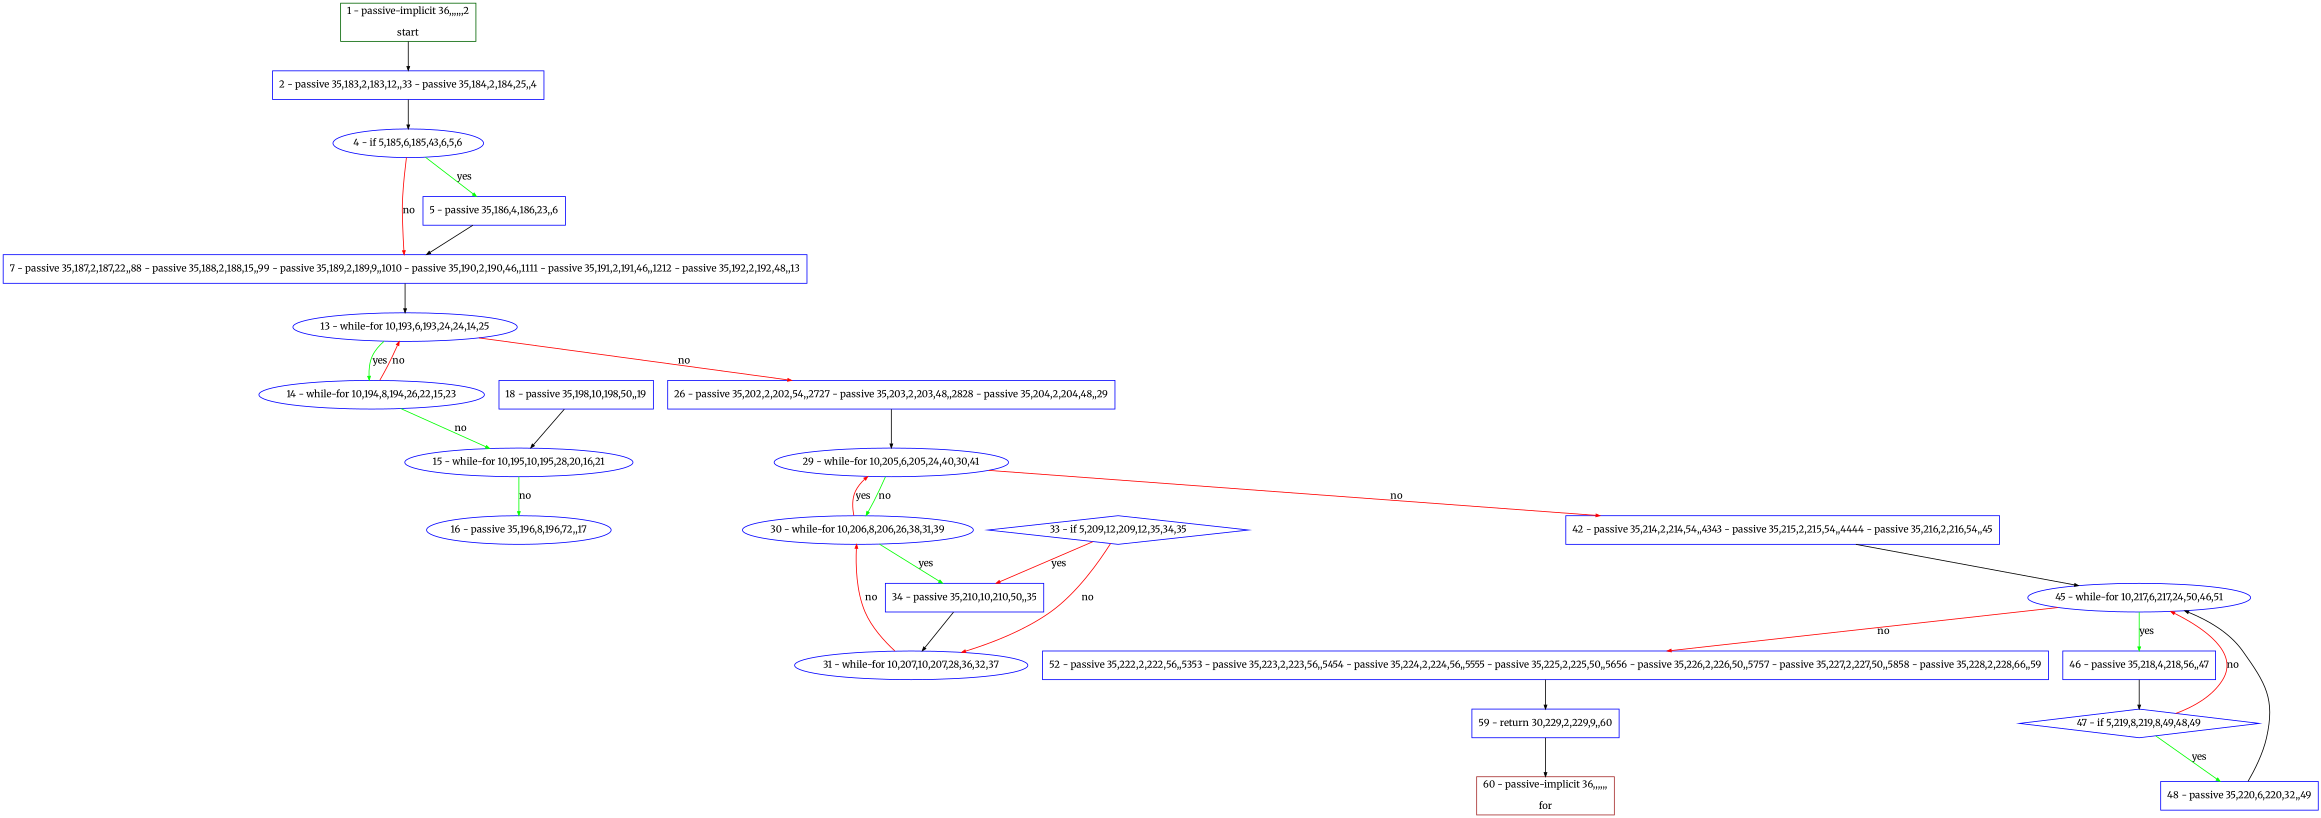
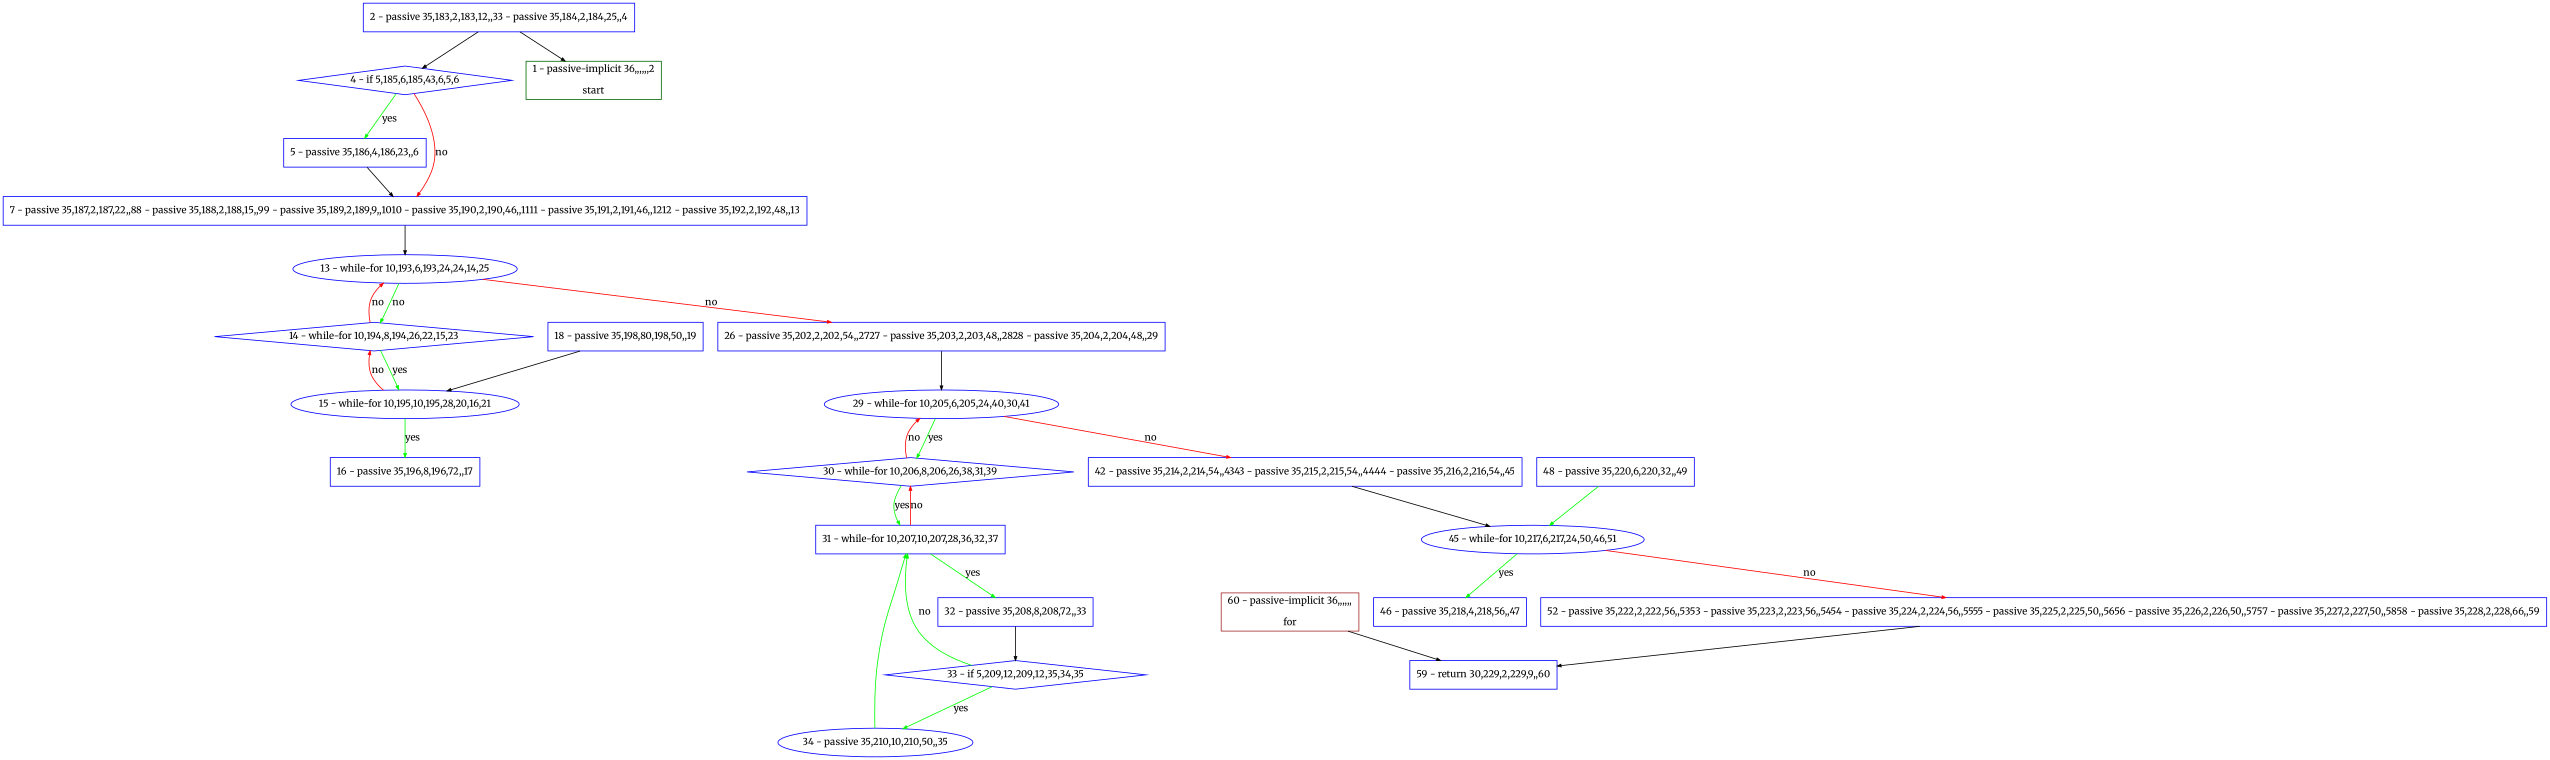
edge "1 - passive-implicit 36,,,,,,2 start" -> "2 - passive 35,183,2,183,12,,33 - passive 35,184,2,184,25,,4": reversed
node "4 - if 5,185,6,185,43,6,5,6": shape ellipse -> diamond
edge "13 - while-for 10,193,6,193,24,24,14,25" -> "14 - while-for 10,194,8,194,26,22,15,23": label "yes" -> "no"
edge "15 - while-for 10,195,10,195,28,20,16,21" -> "14 - while-for 10,194,8,194,26,22,15,23": added, label "no"
node "14 - while-for 10,194,8,194,26,22,15,23": shape ellipse -> diamond
node "18 - passive 35,198,10,198,50,,19": label "18 - passive 35,198,10,198,50,,19" -> "18 - passive 35,198,80,198,50,,19"
edge "14 - while-for 10,194,8,194,26,22,15,23" -> "15 - while-for 10,195,10,195,28,20,16,21": label "no" -> "yes"
edge "15 - while-for 10,195,10,195,28,20,16,21" -> "16 - passive 35,196,8,196,72,,17": label "no" -> "yes"
edge "30 - while-for 10,206,8,206,26,38,31,39" -> "29 - while-for 10,205,6,205,24,40,30,41": label "yes" -> "no"
edge "29 - while-for 10,205,6,205,24,40,30,41" -> "30 - while-for 10,206,8,206,26,38,31,39": label "no" -> "yes"
node "16 - passive 35,196,8,196,72,,17": shape ellipse -> box
node "30 - while-for 10,206,8,206,26,38,31,39": shape ellipse -> diamond
edge "33 - if 5,209,12,209,12,35,34,35" -> "34 - passive 35,210,10,210,50,,35": color #ff0000 -> #00ff00
edge "30 - while-for 10,206,8,206,26,38,31,39" -> "34 - passive 35,210,10,210,50,,35": now "30 - while-for 10,206,8,206,26,38,31,39" -> "31 - while-for 10,207,10,207,28,36,32,37"
node "34 - passive 35,210,10,210,50,,35": shape box -> ellipse
node "32 - passive 35,208,8,208,72,,33": added
edge "33 - if 5,209,12,209,12,35,34,35" -> "31 - while-for 10,207,10,207,28,36,32,37": color #ff0000 -> #00ff00
edge "34 - passive 35,210,10,210,50,,35" -> "31 - while-for 10,207,10,207,28,36,32,37": color #000000 -> #00ff00
node "31 - while-for 10,207,10,207,28,36,32,37": shape ellipse -> box
edge "48 - passive 35,220,6,220,32,,49" -> "45 - while-for 10,217,6,217,24,50,46,51": color #000000 -> #00ff00
node "47 - if 5,219,8,219,8,49,48,49": removed
edge "59 - return 30,229,2,229,9,,60" -> "60 - passive-implicit 36,,,,,, for": reversed
